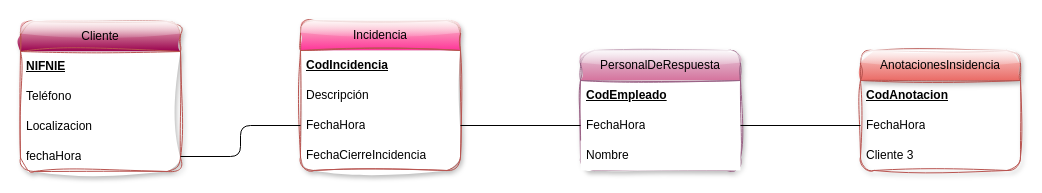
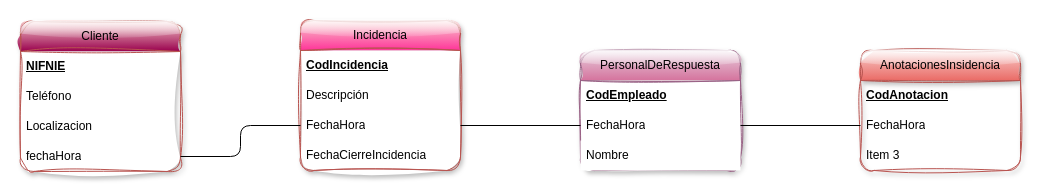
node "Cliente 3": label "Cliente 3" -> "Item 3"
